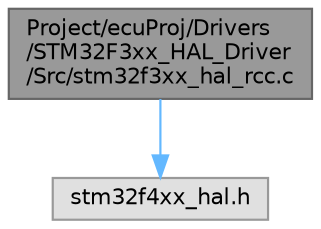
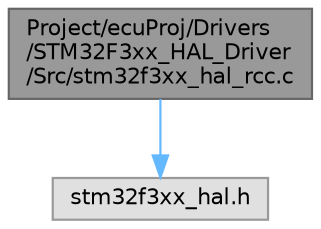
node "stm32f4xx_hal.h": label "stm32f4xx_hal.h" -> "stm32f3xx_hal.h"
